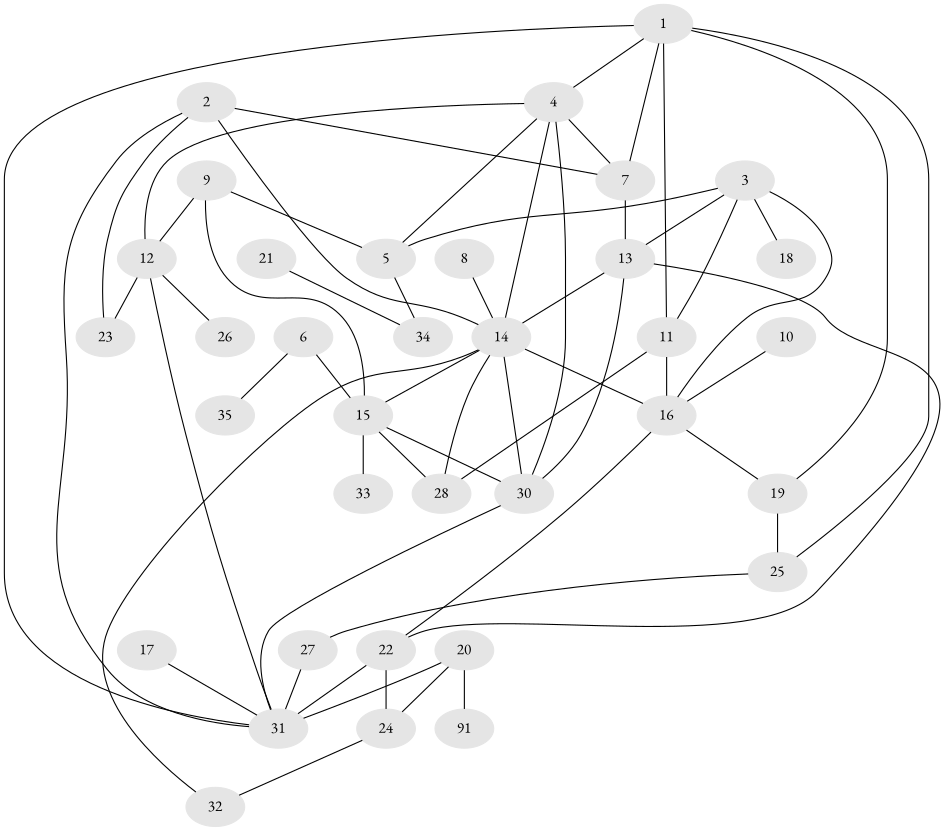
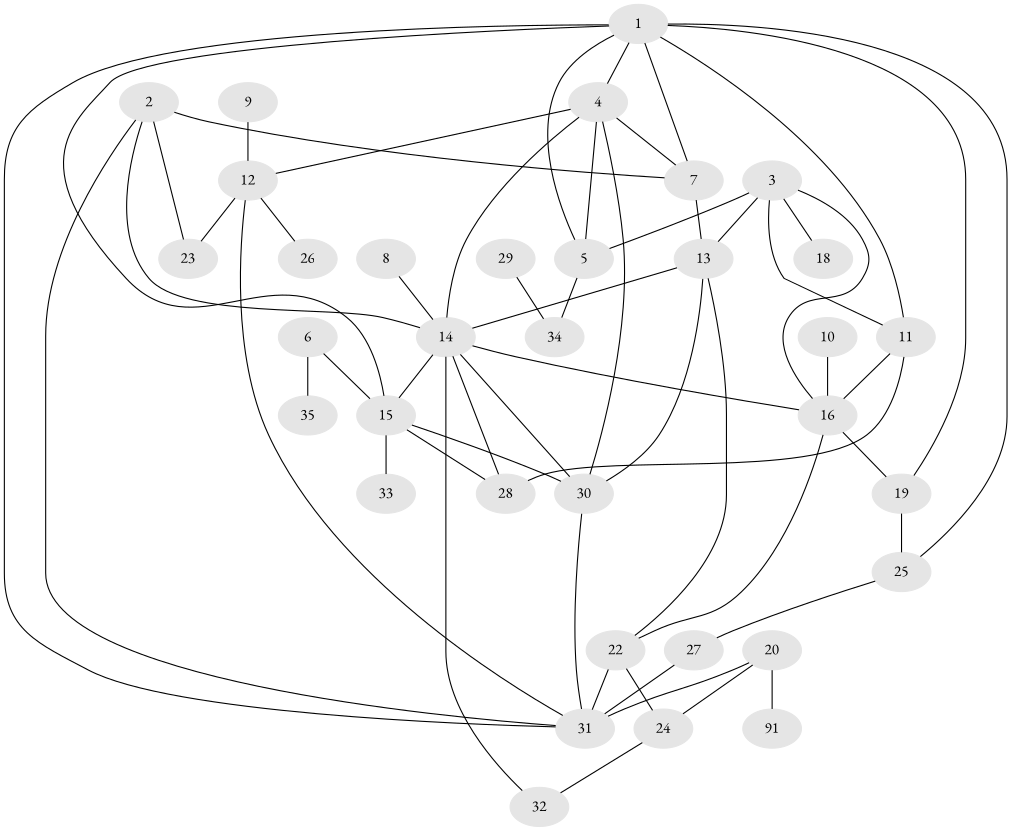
edge "9" -- "5": now "1" -- "5"
node "21": label "21" -> "29"
edge "9" -- "15": now "1" -- "15"
node "17": removed
